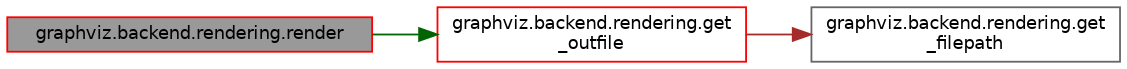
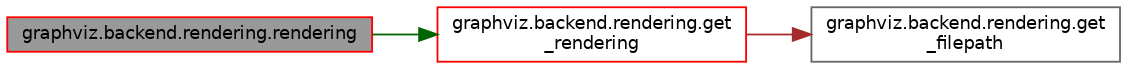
node "graphviz.backend.rendering.render": label "graphviz.backend.rendering.render" -> "graphviz.backend.rendering.rendering"
node "graphviz.backend.rendering.get _outfile": label "graphviz.backend.rendering.get _outfile" -> "graphviz.backend.rendering.get _rendering"
